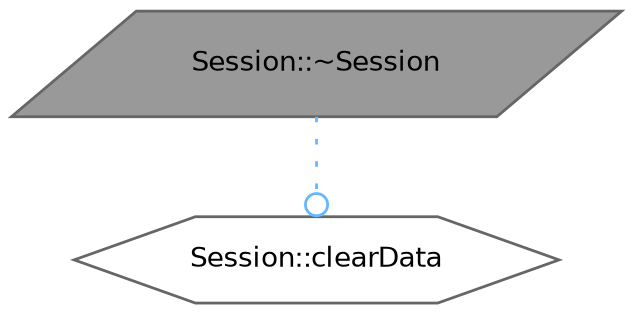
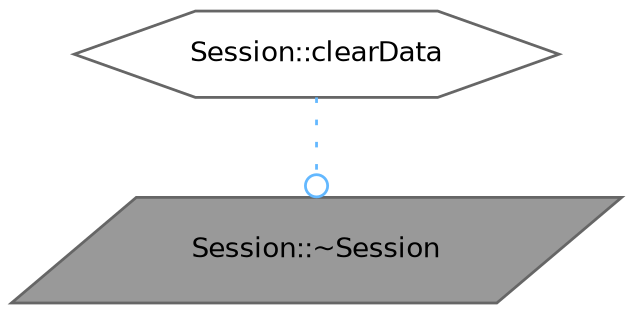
edge "Session::~Session" -> "Session::clearData": reversed
